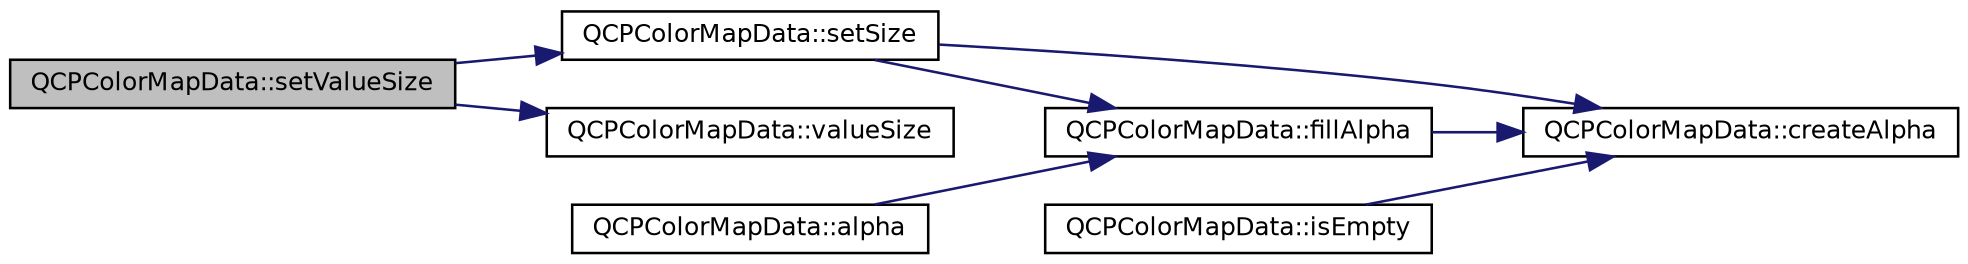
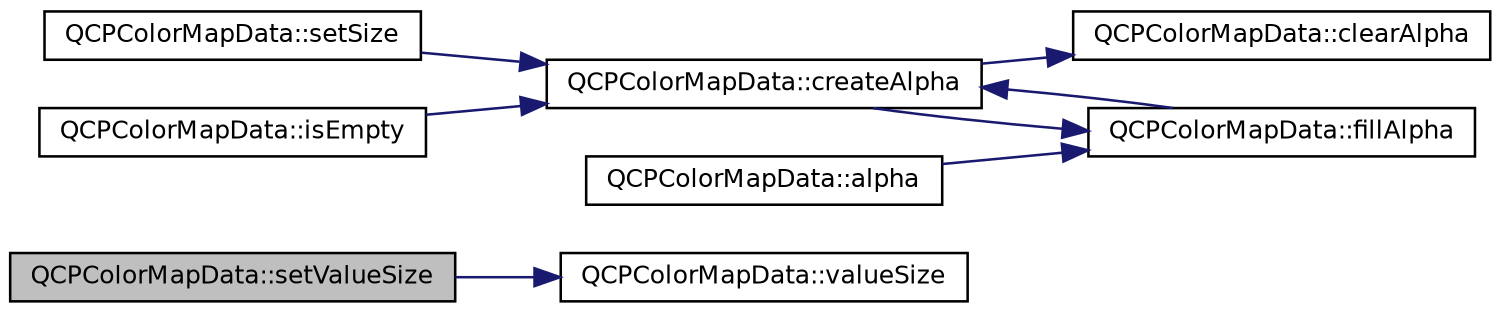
node "QCPColorMapData::clearAlpha": added
edge "QCPColorMapData::setValueSize" -> "QCPColorMapData::setSize": removed
edge "QCPColorMapData::setSize" -> "QCPColorMapData::fillAlpha": now "QCPColorMapData::createAlpha" -> "QCPColorMapData::fillAlpha"
